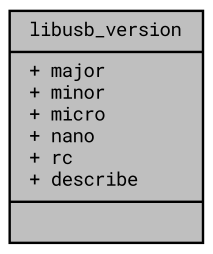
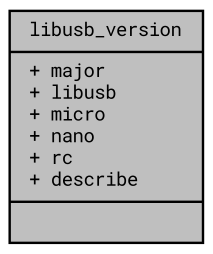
node "libusb_version": text "+ minor" -> "+ libusb"
